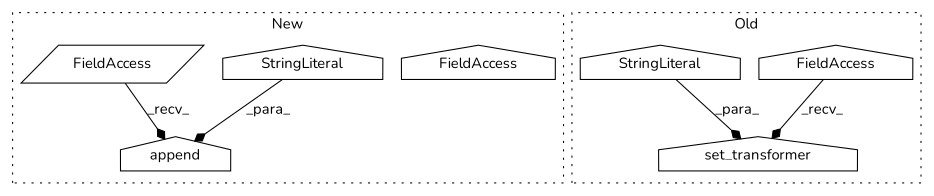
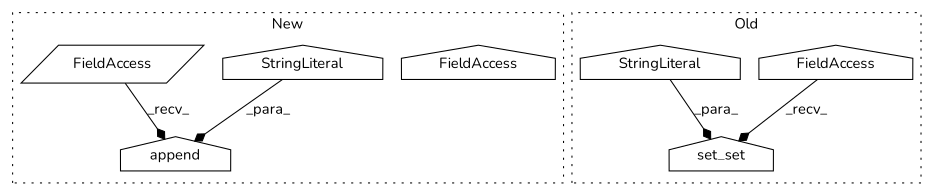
node "set_transformer": label "set_transformer" -> "set_set"
